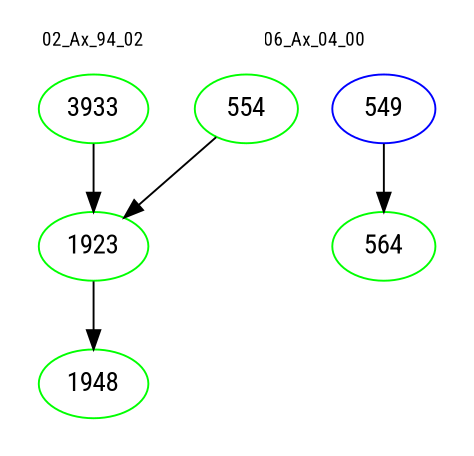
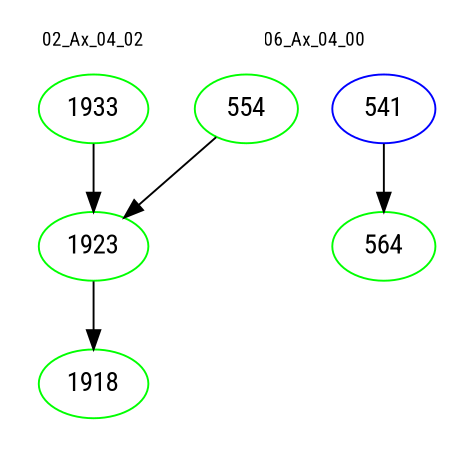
cluster "02_Ax_94_02": label "02_Ax_94_02" -> "02_Ax_04_02"
node "3933": label "3933" -> "1933"
node "549": label "549" -> "541"
node "1948": label "1948" -> "1918"
